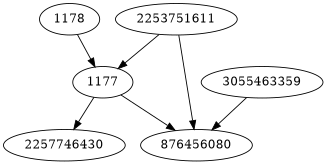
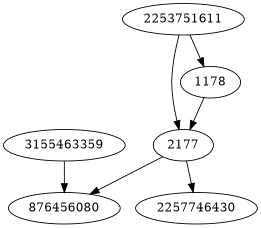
edge "2253751611" -> "876456080": now "2253751611" -> "1178"
node "1177": label "1177" -> "2177"
node "3055463359": label "3055463359" -> "3155463359"
